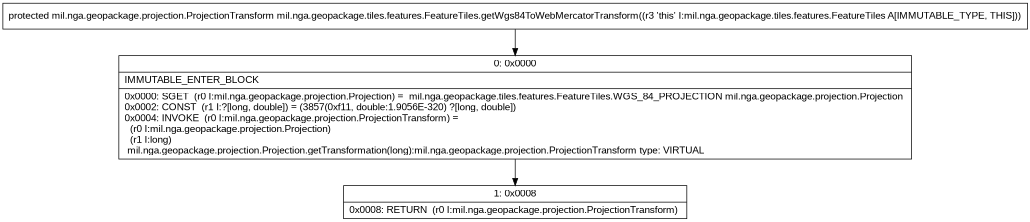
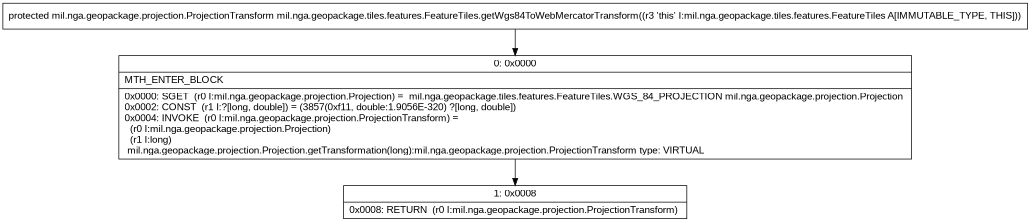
node "0: 0x0000": text "IMMUTABLE_ENTER_BLOCK" -> "MTH_ENTER_BLOCK"
